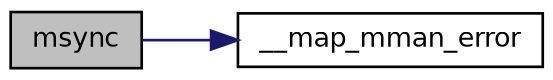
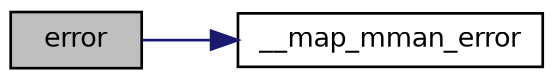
node "msync": label "msync" -> "error"
